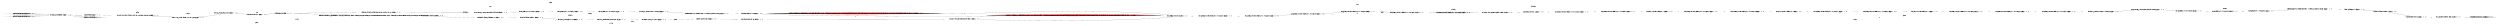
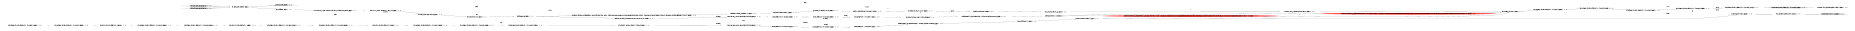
node "Assert.assertEquals(result.size(),4)@@@27@@@['1', '1', '0']": removed
